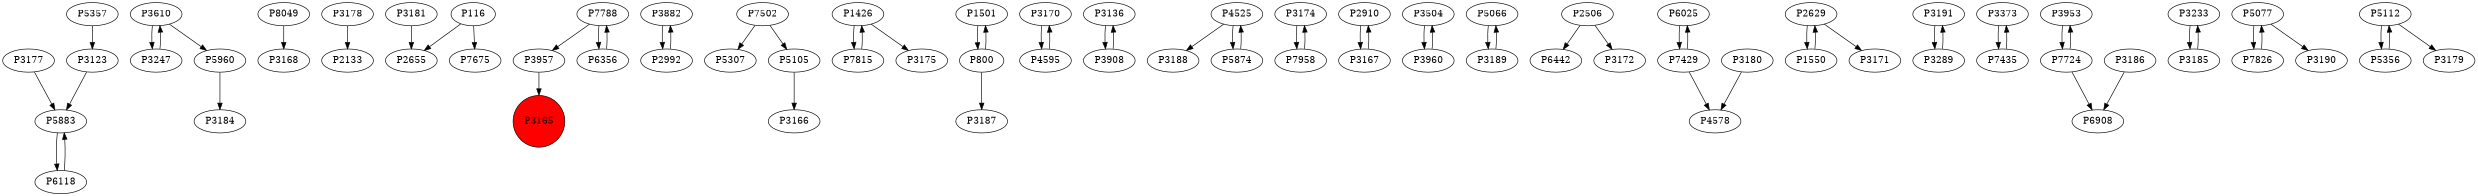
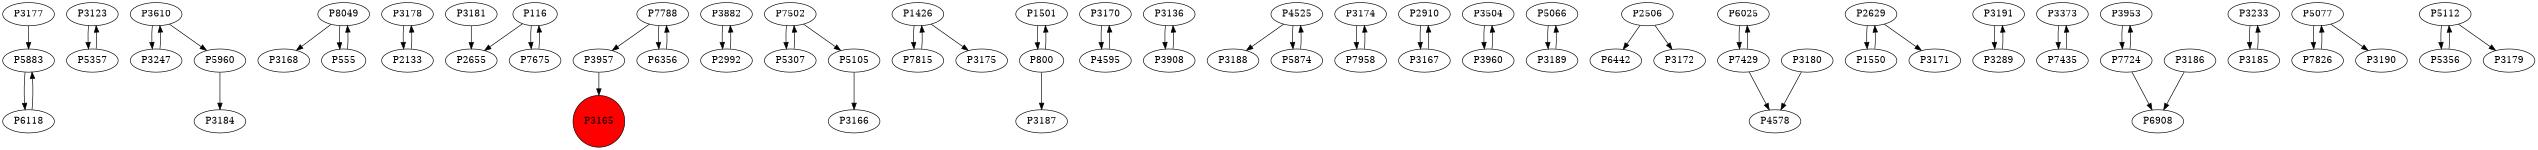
edge "P2133" -> "P3178": added
edge "P7675" -> "P116": added
edge "P5307" -> "P7502": added
node "P555": added
edge "P3123" -> "P5883": now "P3123" -> "P5357"
